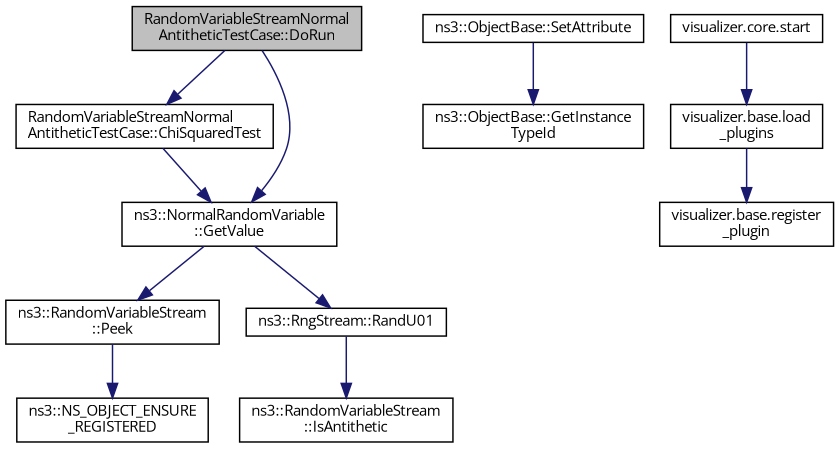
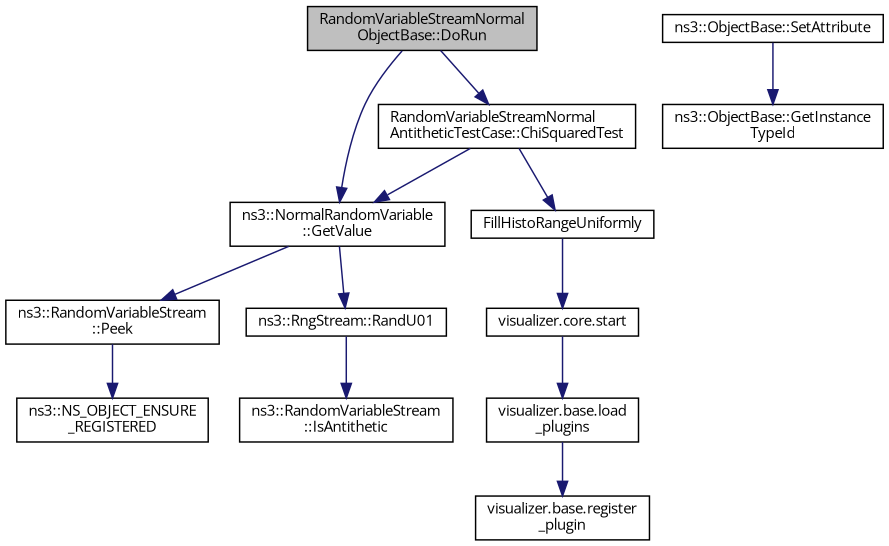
node "RandomVariableStreamNormal AntitheticTestCase::DoRun": label "RandomVariableStreamNormal AntitheticTestCase::DoRun" -> "RandomVariableStreamNormal ObjectBase::DoRun"
node "FillHistoRangeUniformly": added
